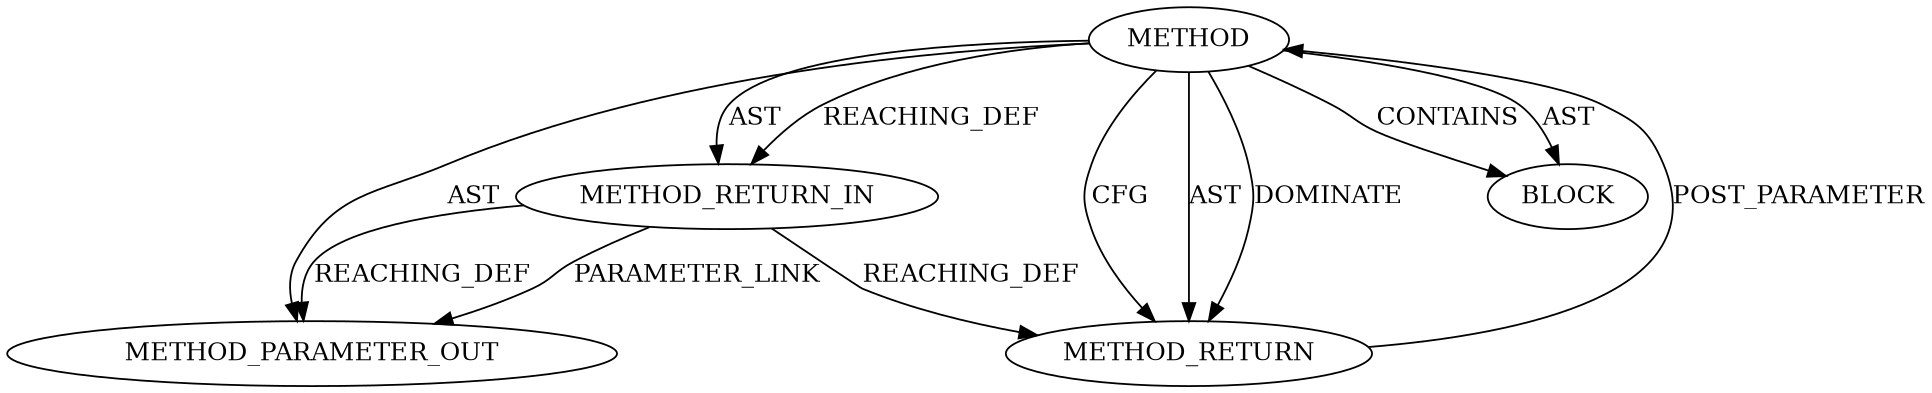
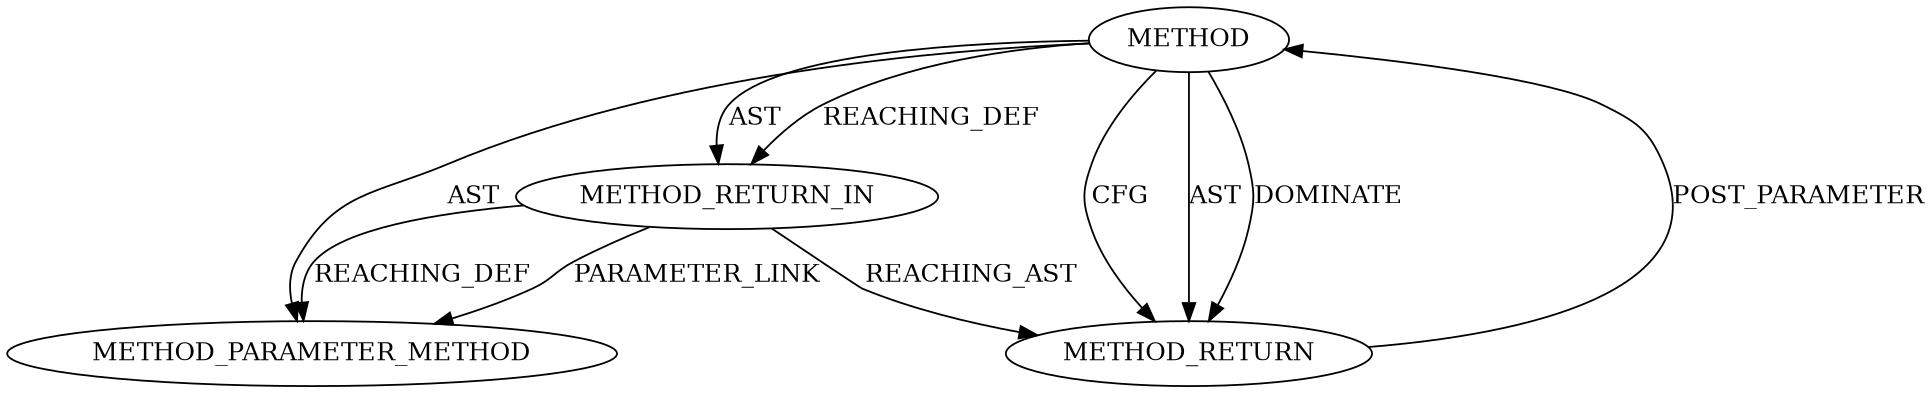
node "BLOCK": removed
edge "METHOD_RETURN_IN" -> "METHOD_RETURN": label "REACHING_DEF" -> "REACHING_AST"
node "METHOD_PARAMETER_OUT": label "METHOD_PARAMETER_OUT" -> "METHOD_PARAMETER_METHOD"
